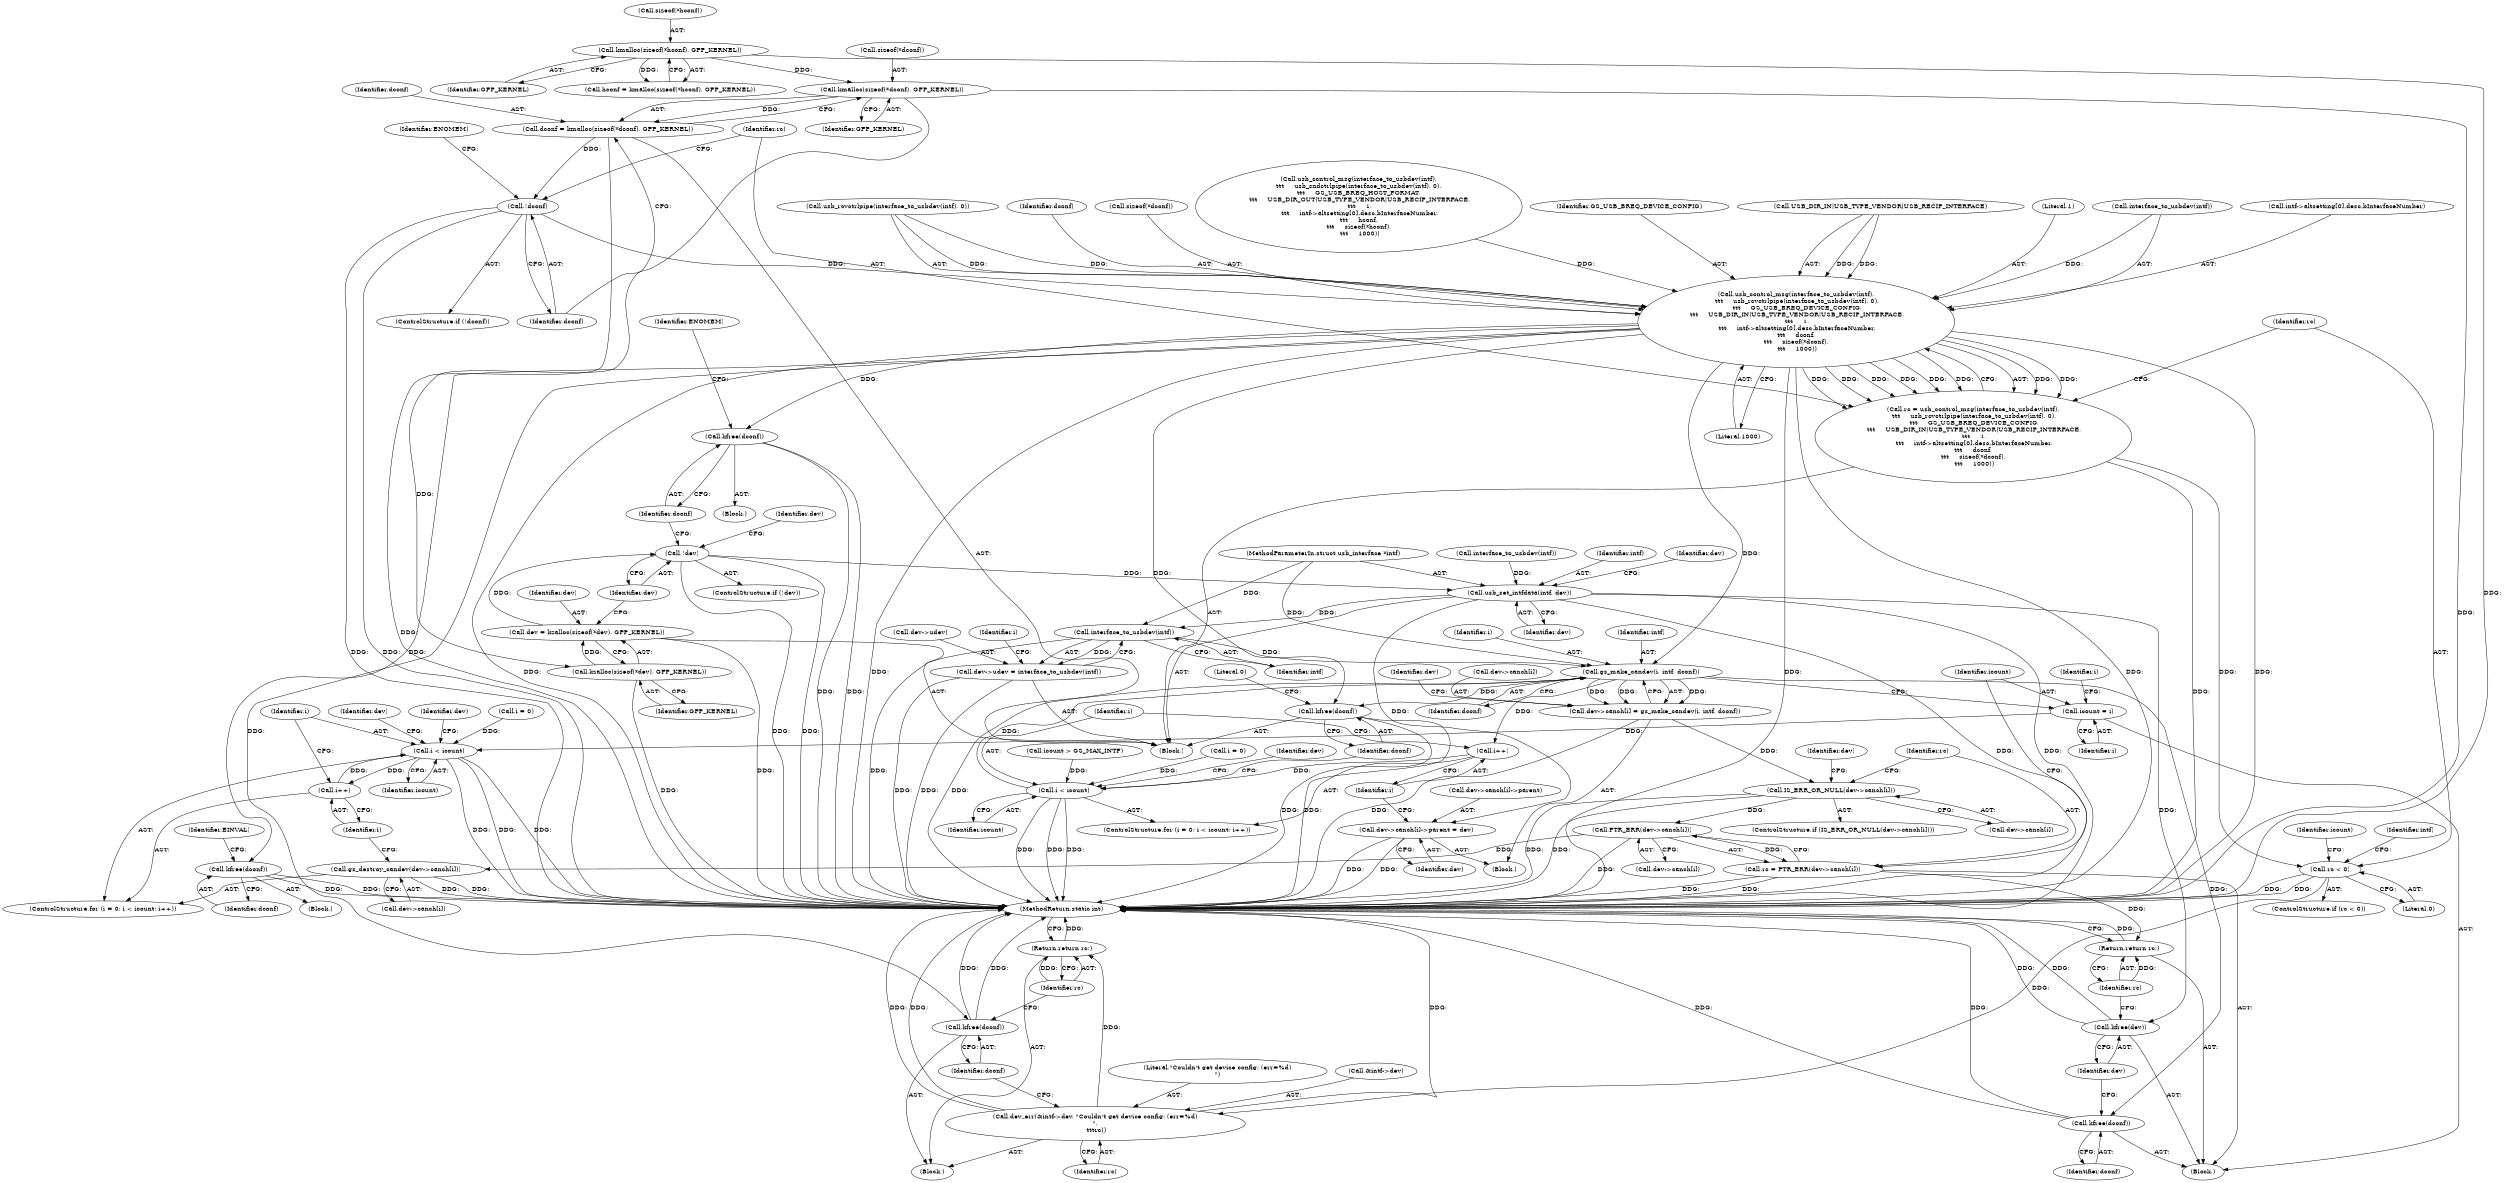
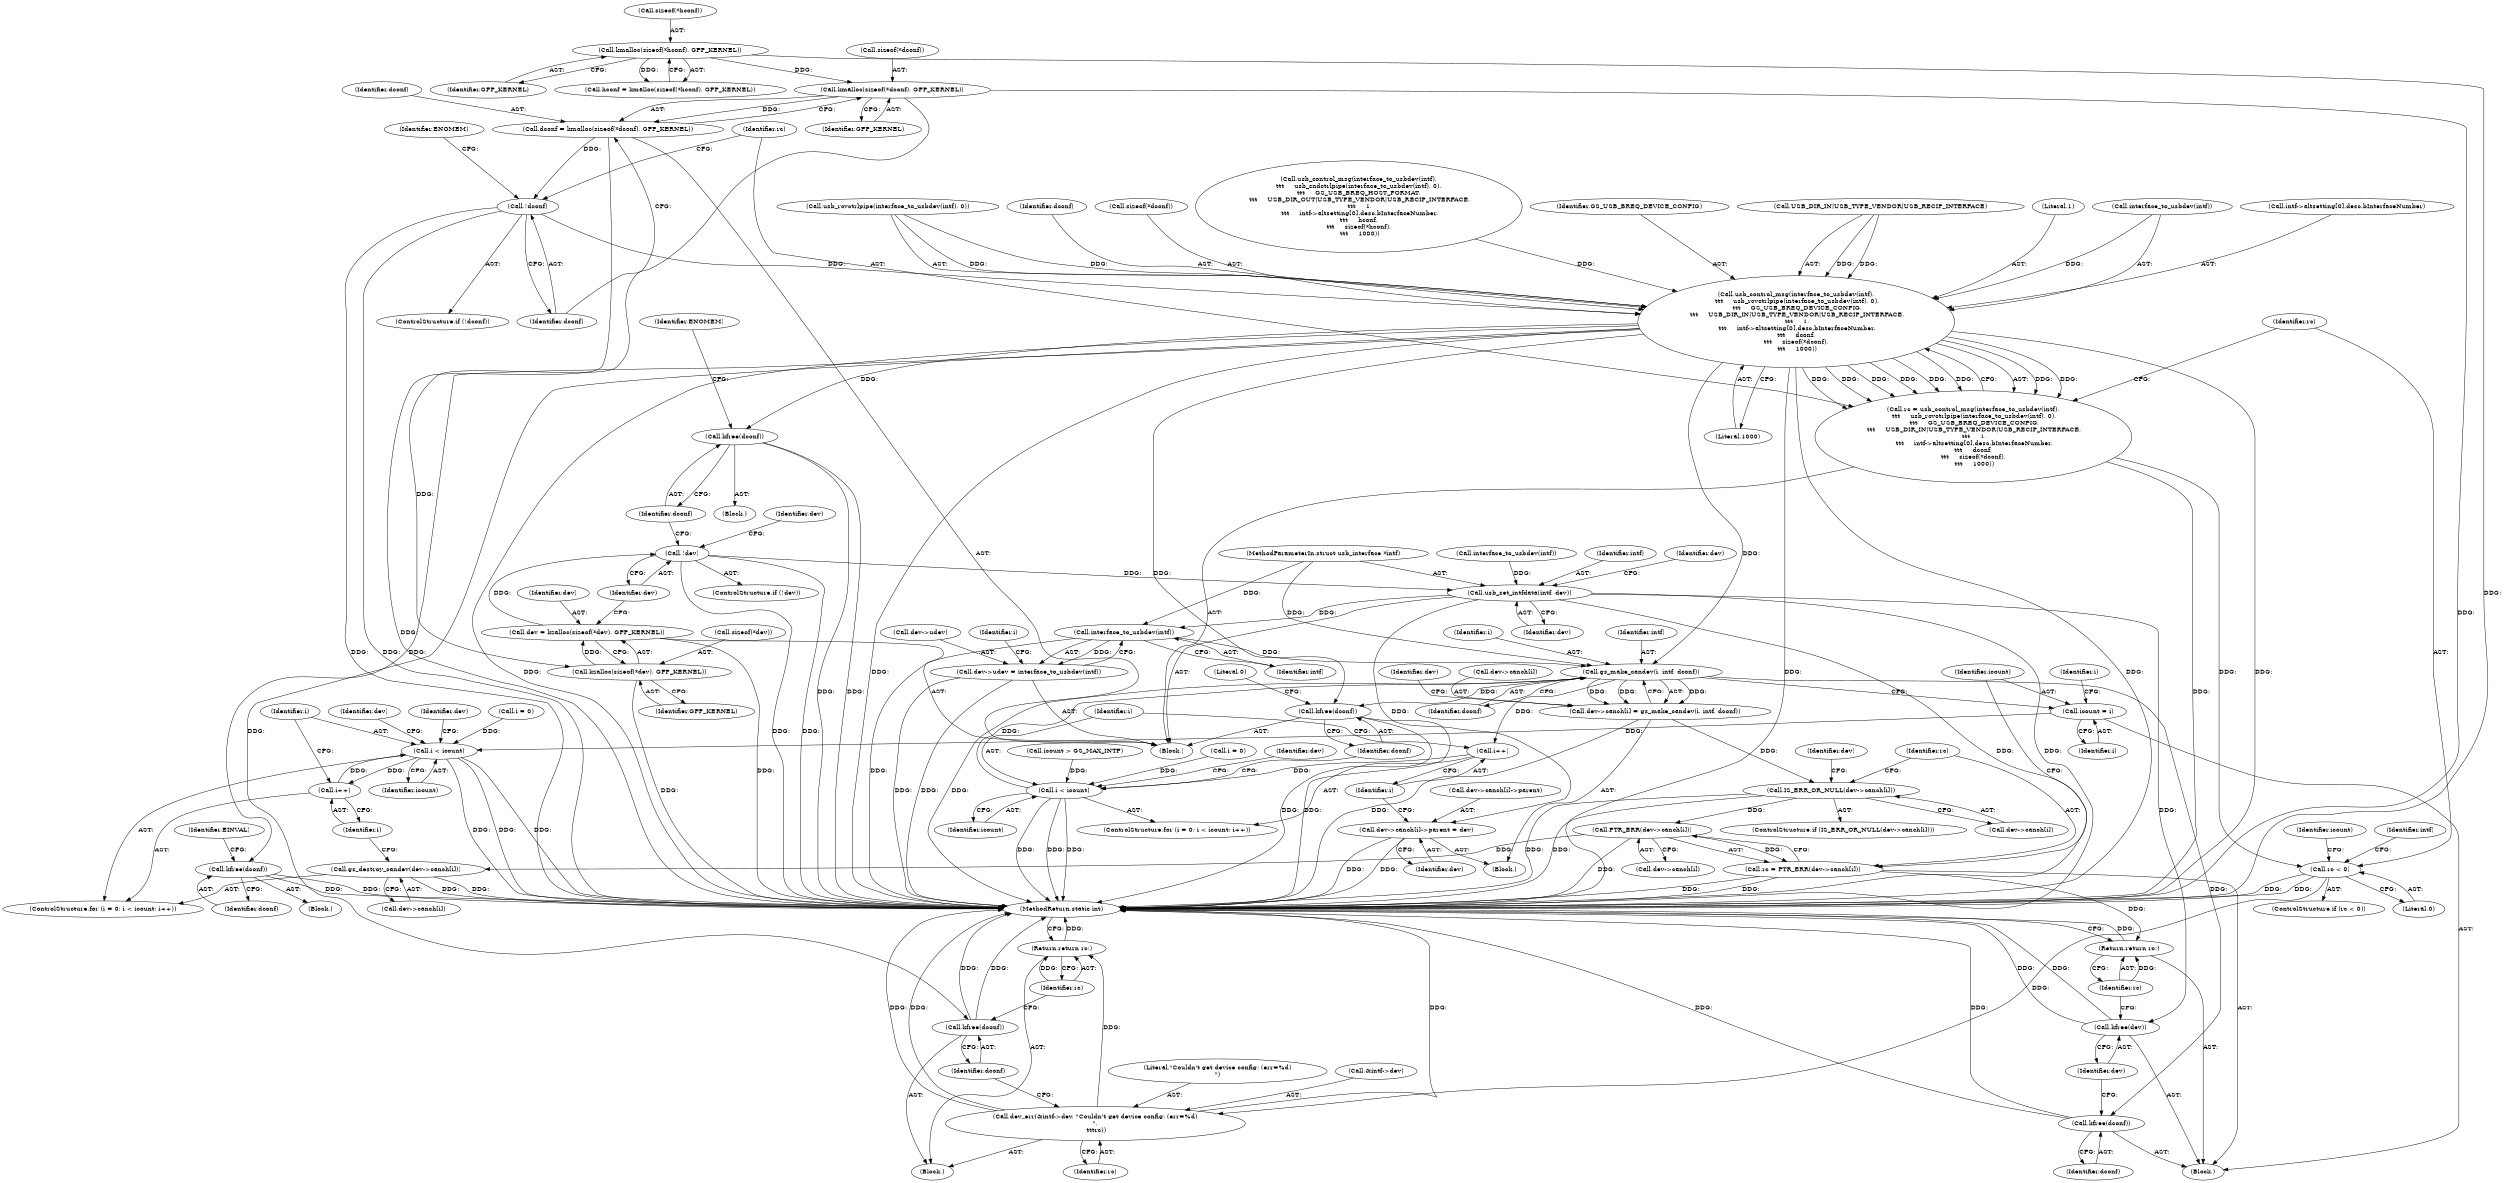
node "(Call,sizeof(*dev))": added
